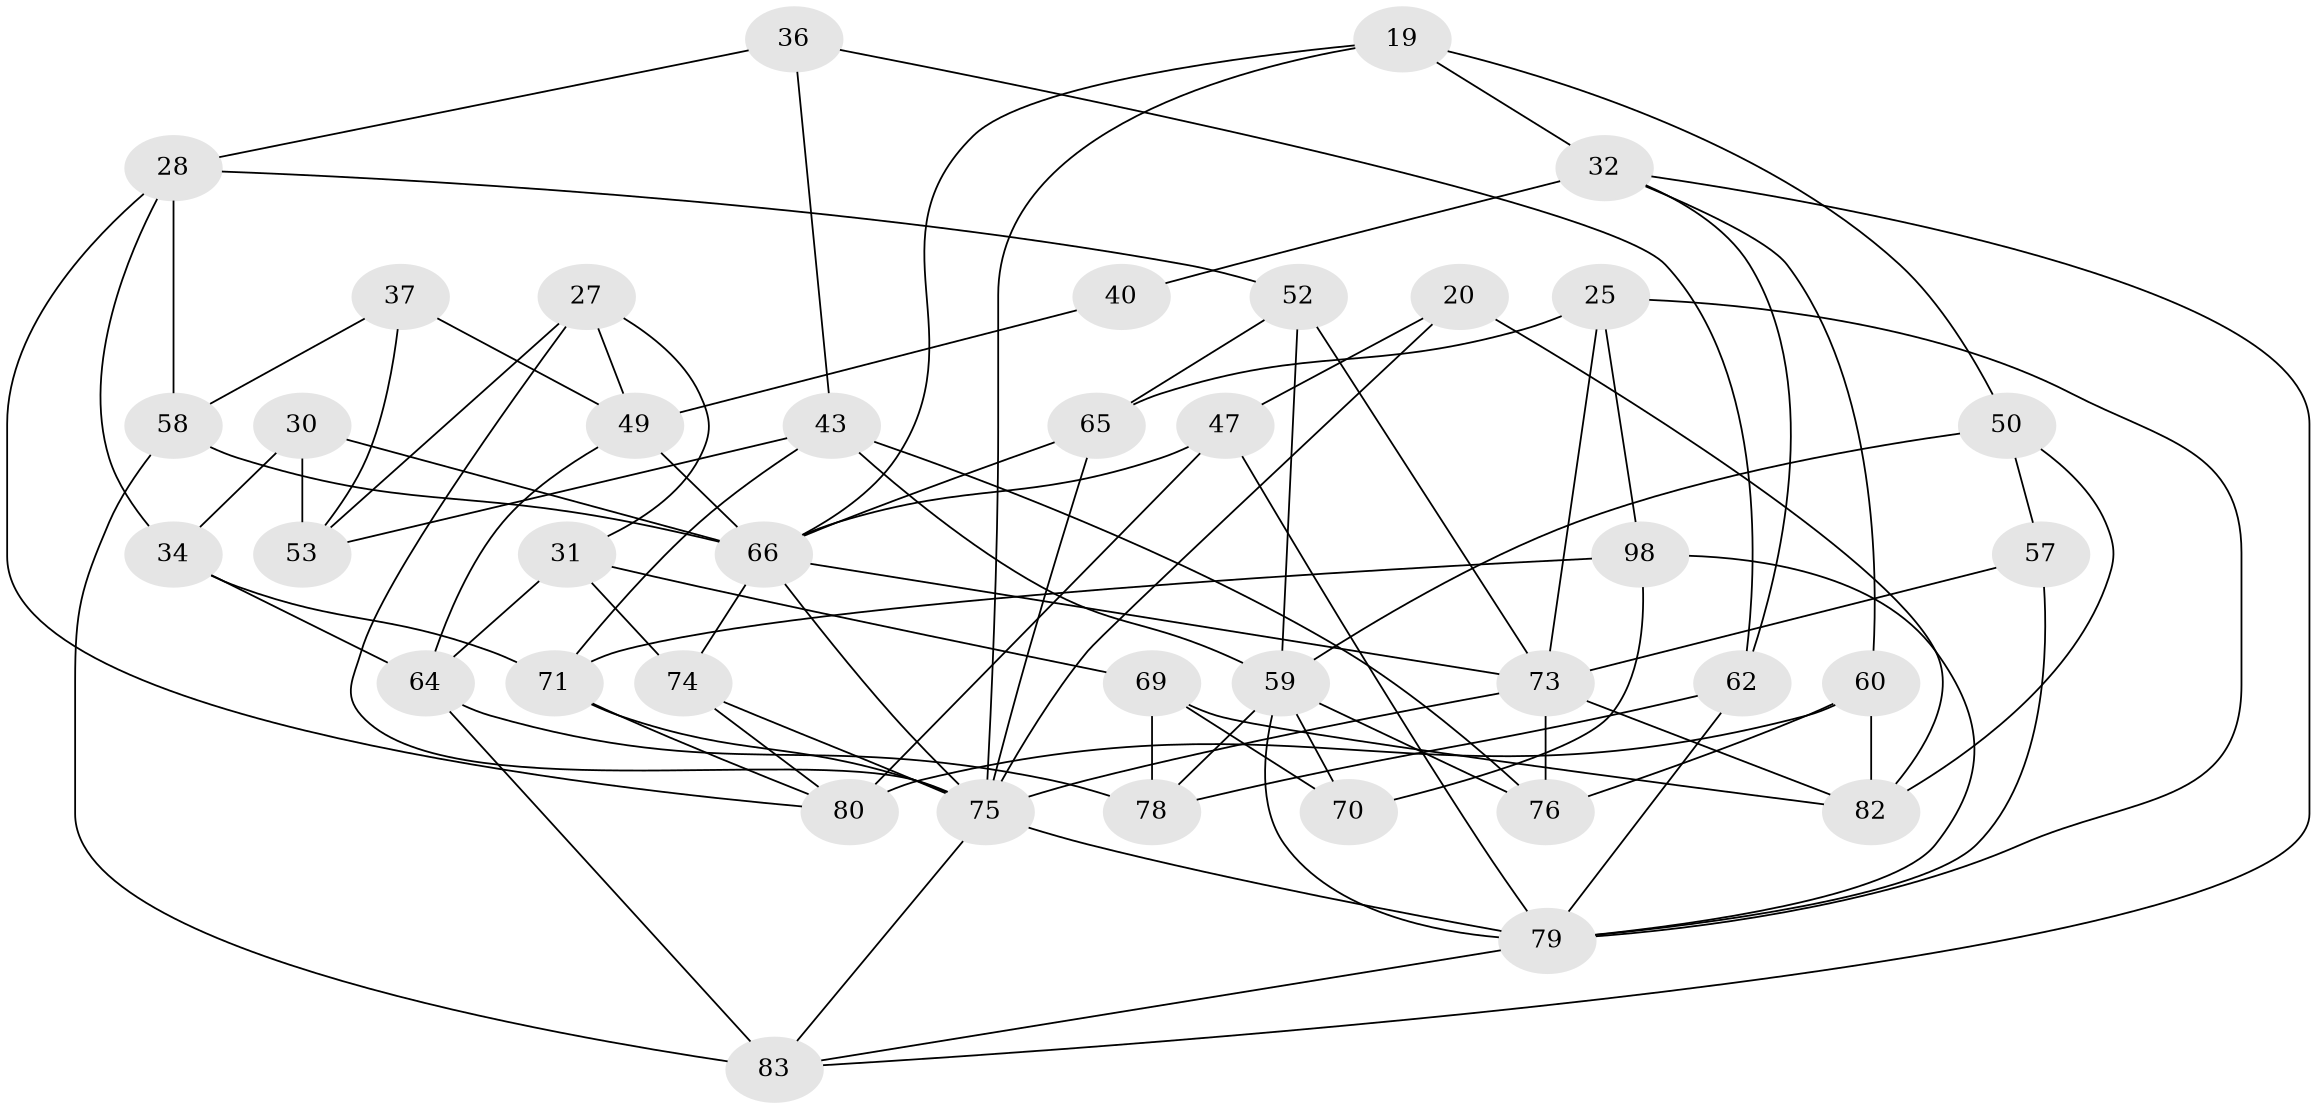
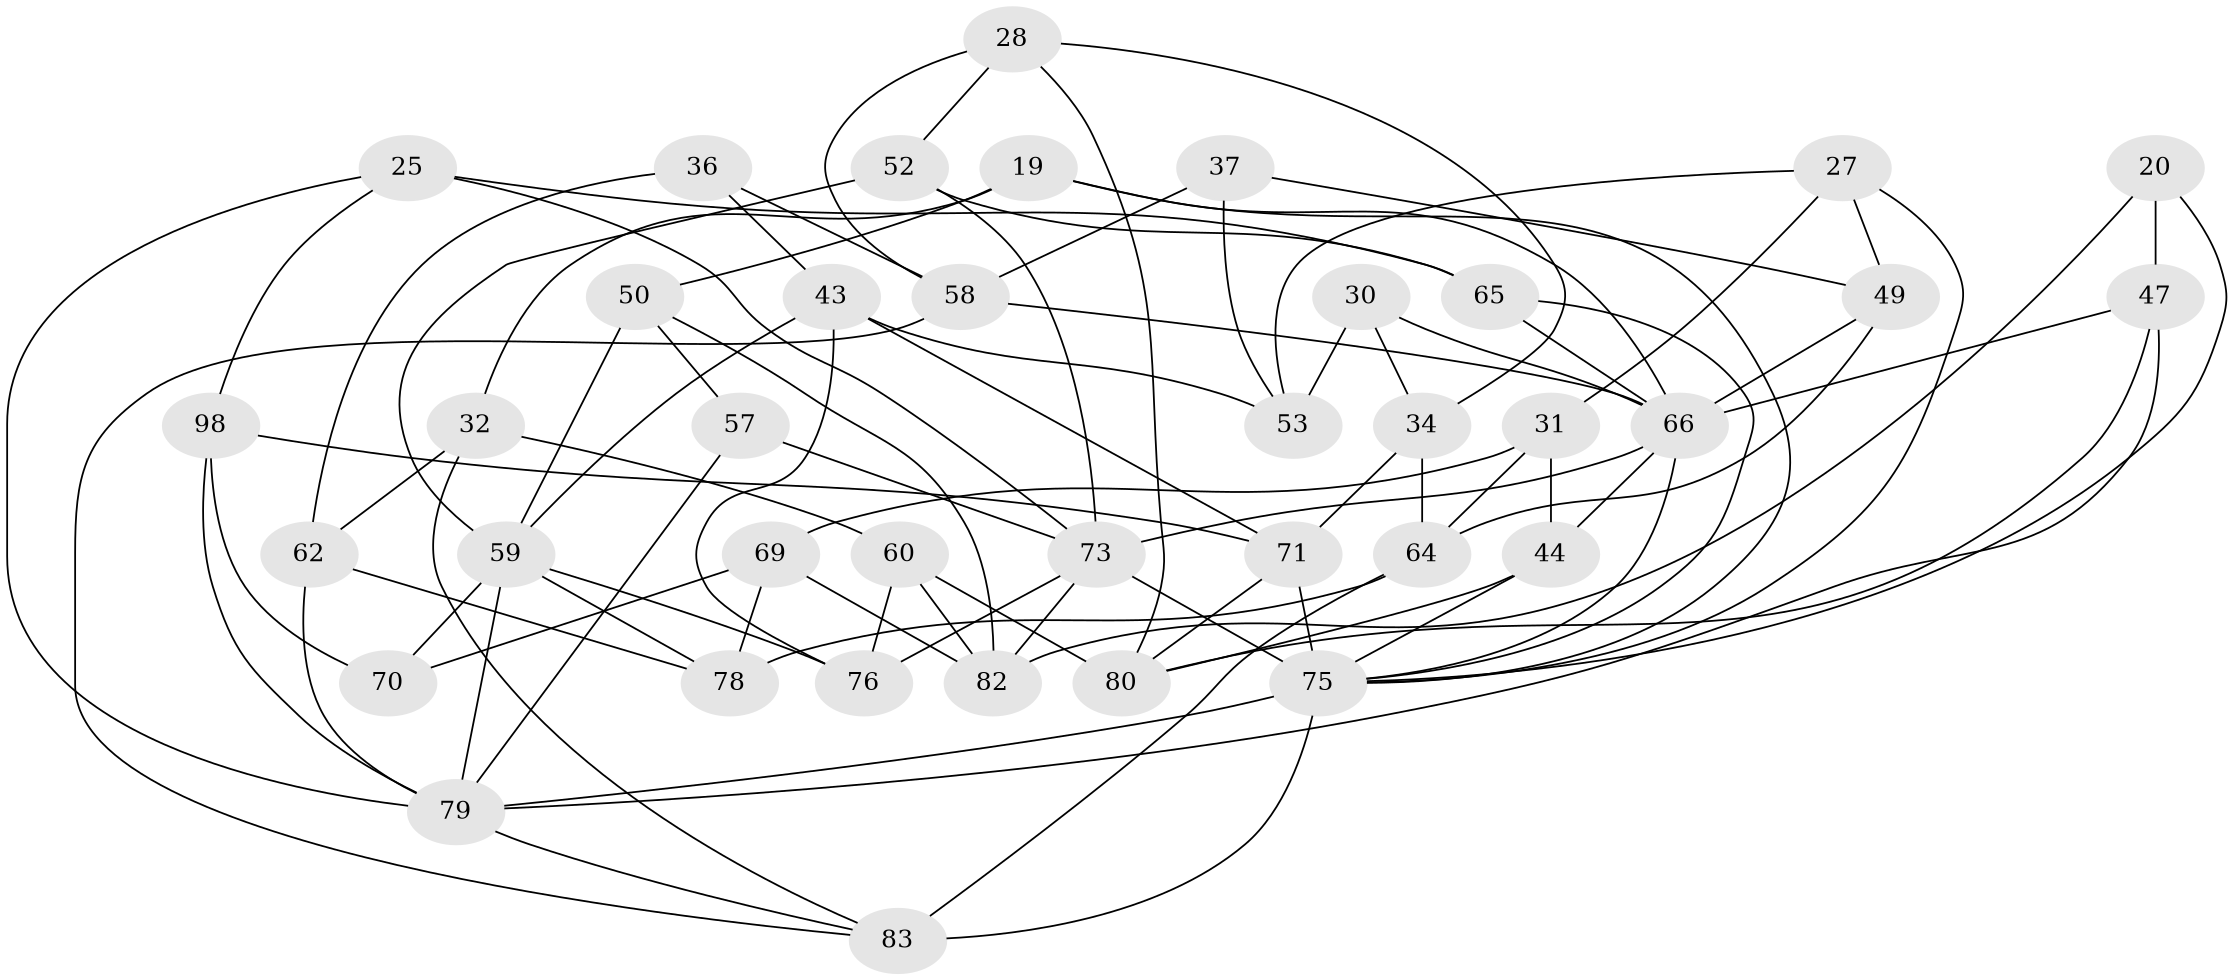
edge "36" -- "28": now "36" -- "58"
node "40": removed
node "74": label "74" -> "44"
